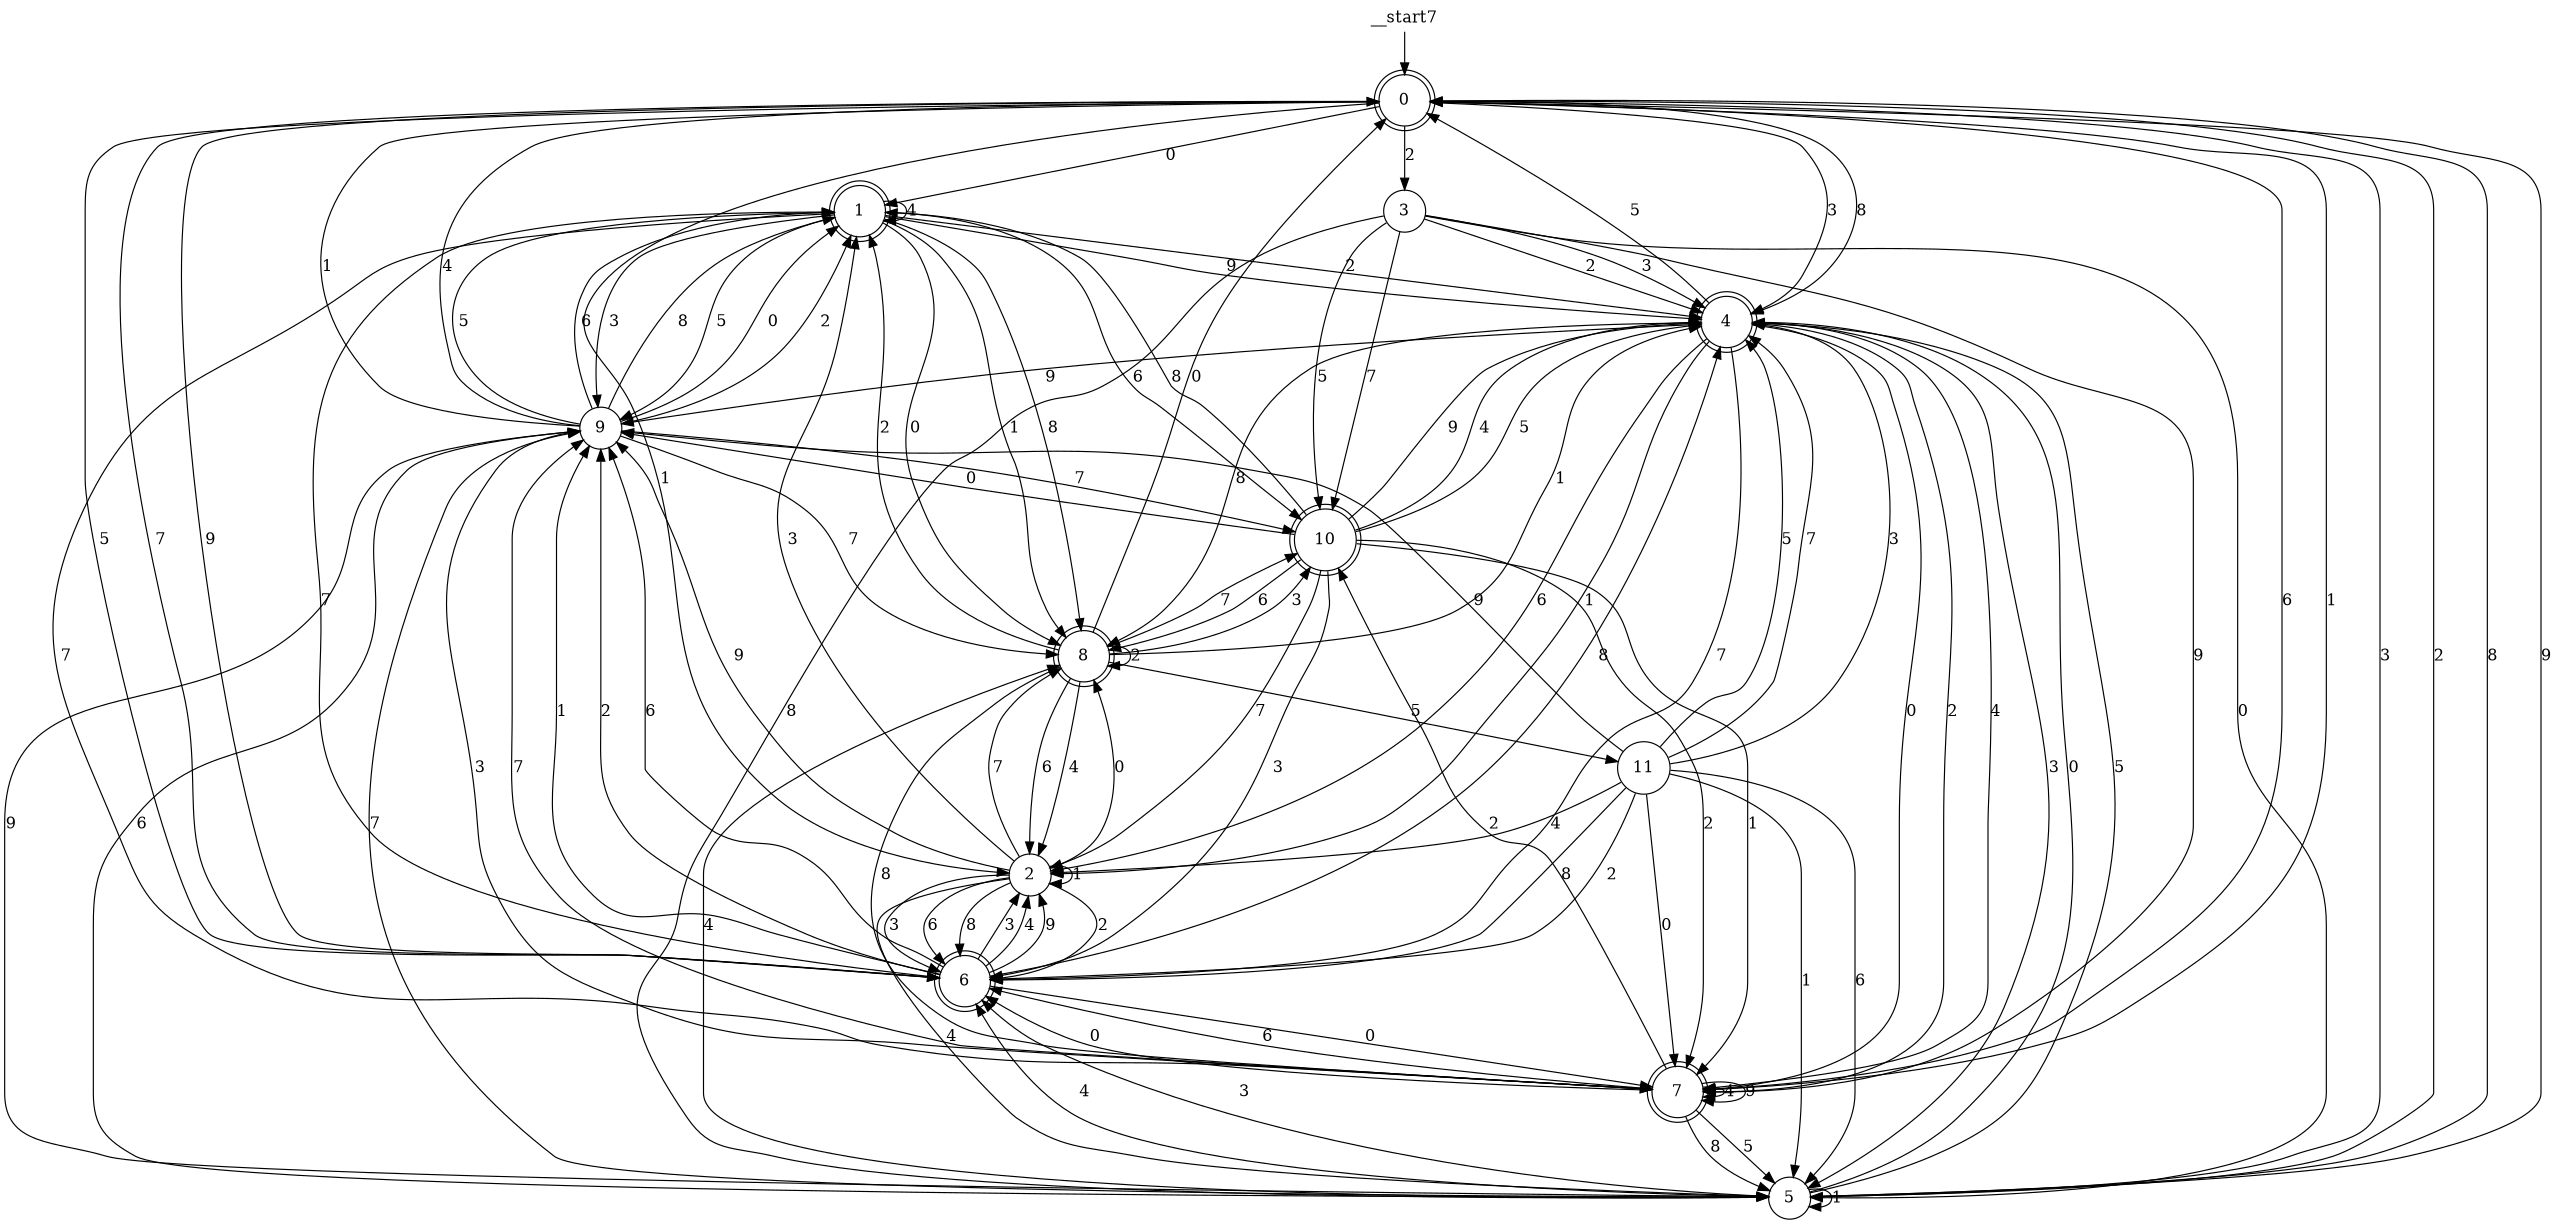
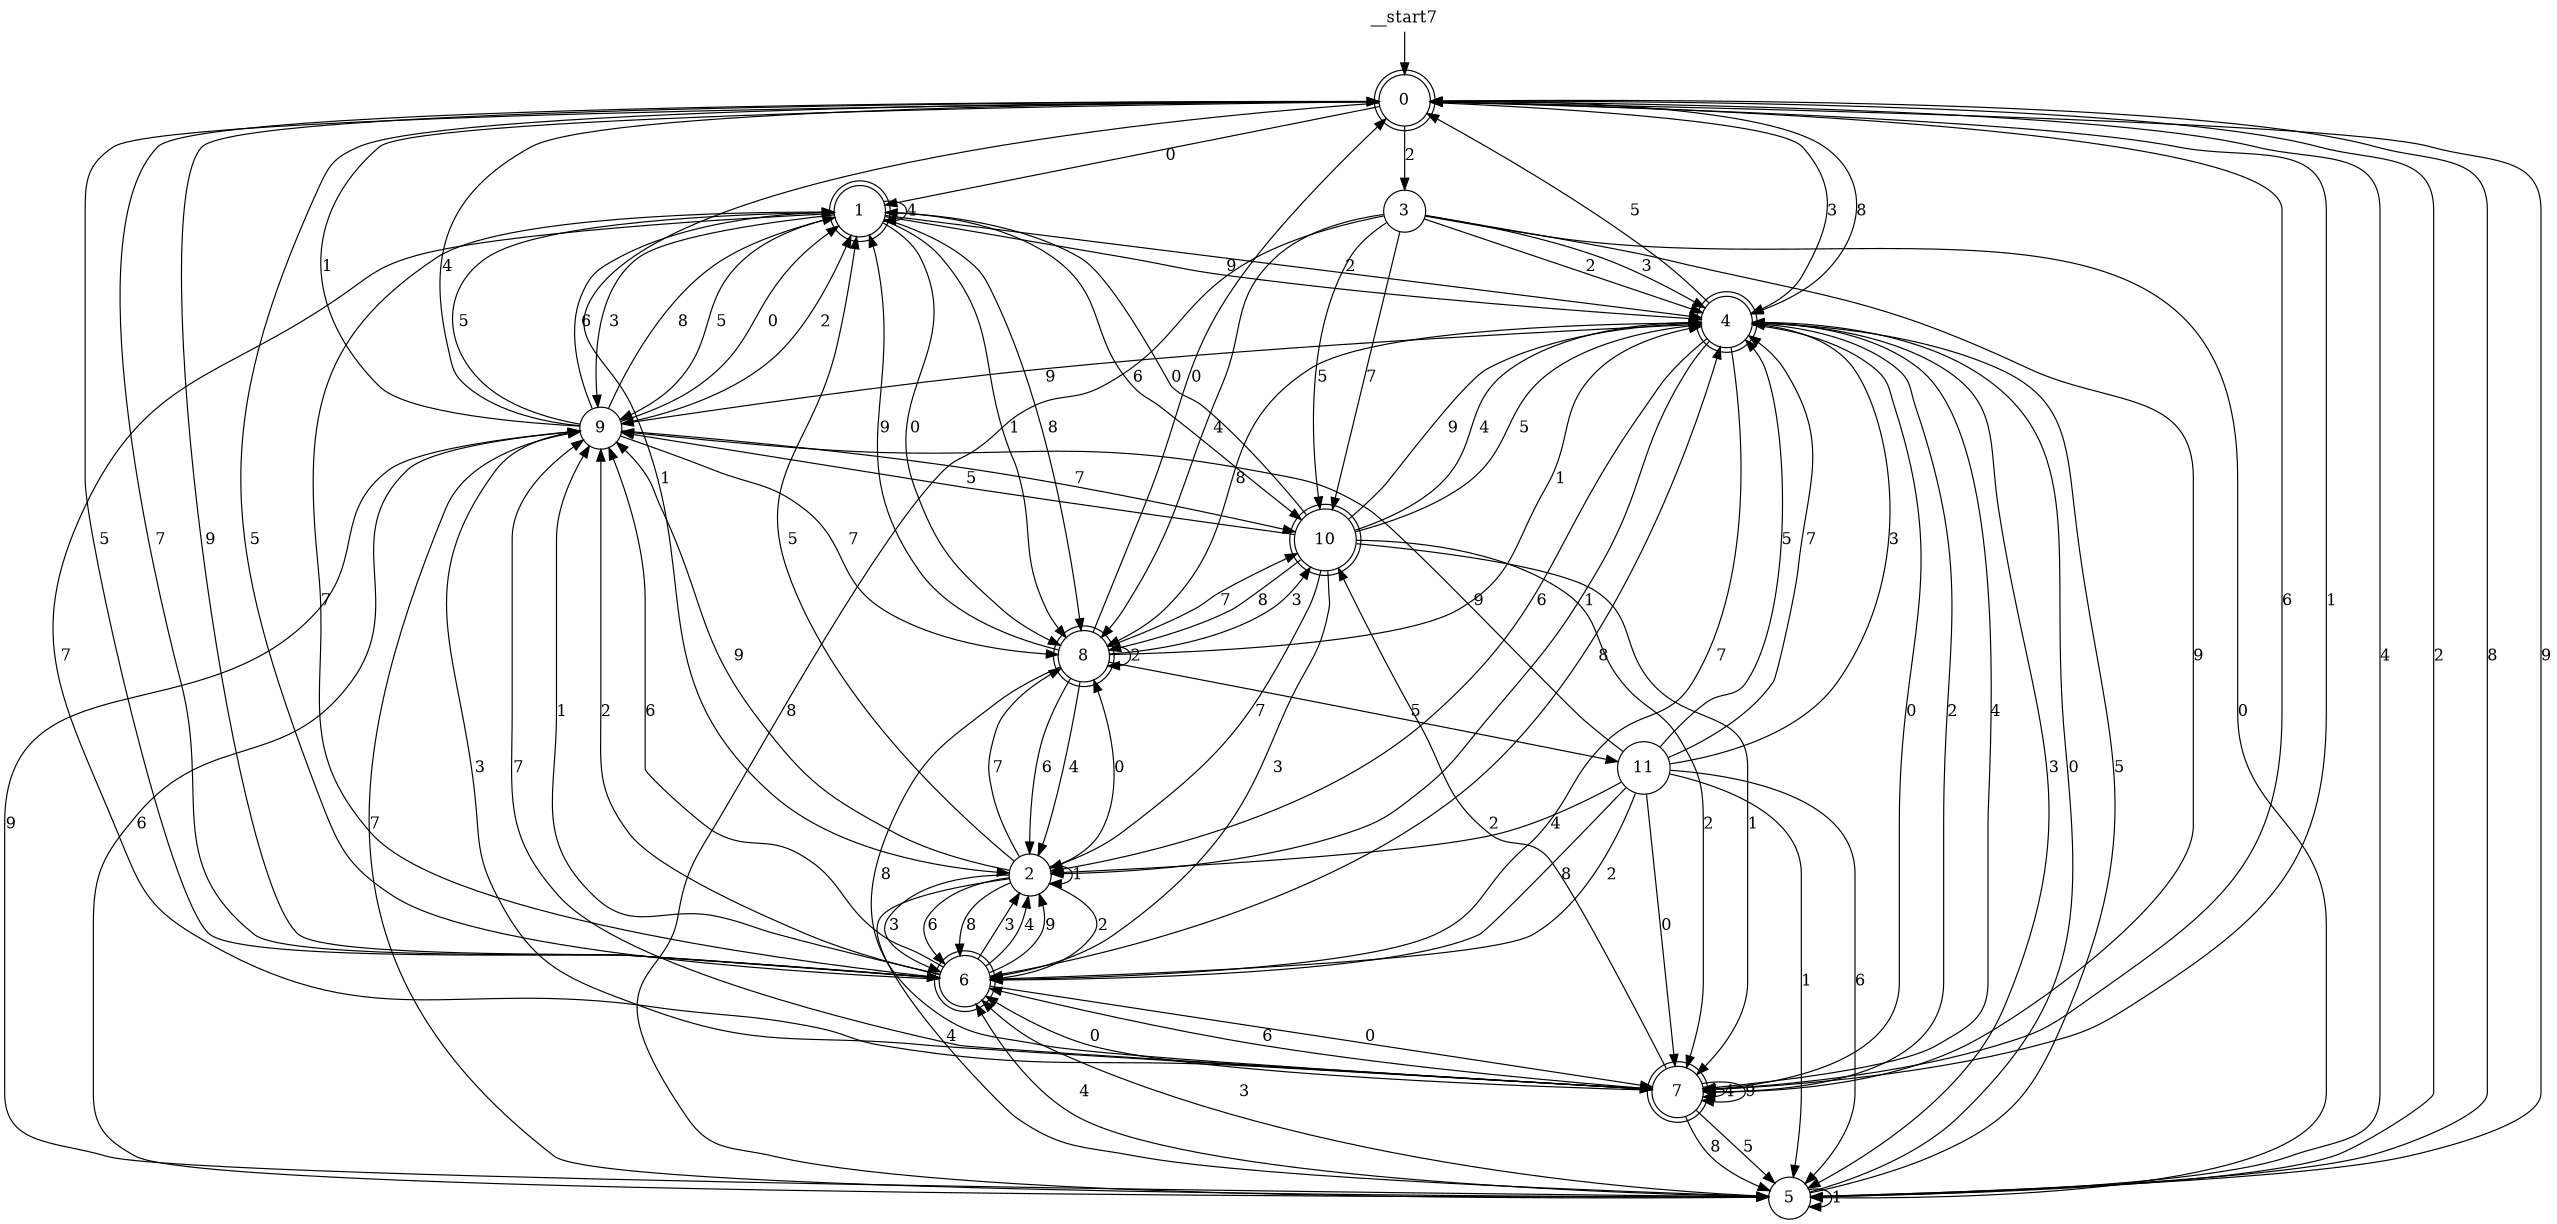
edge "6" -> "0": added, label "5"
edge "10" -> "1": label "8" -> "0"
edge "8" -> "1": label "2" -> "9"
edge "10" -> "9": label "0" -> "5"
edge "2" -> "1": label "3" -> "5"
edge "10" -> "8": label "6" -> "8"
edge "0" -> "5": label "3" -> "4"
edge "5" -> "8": now "3" -> "8"
